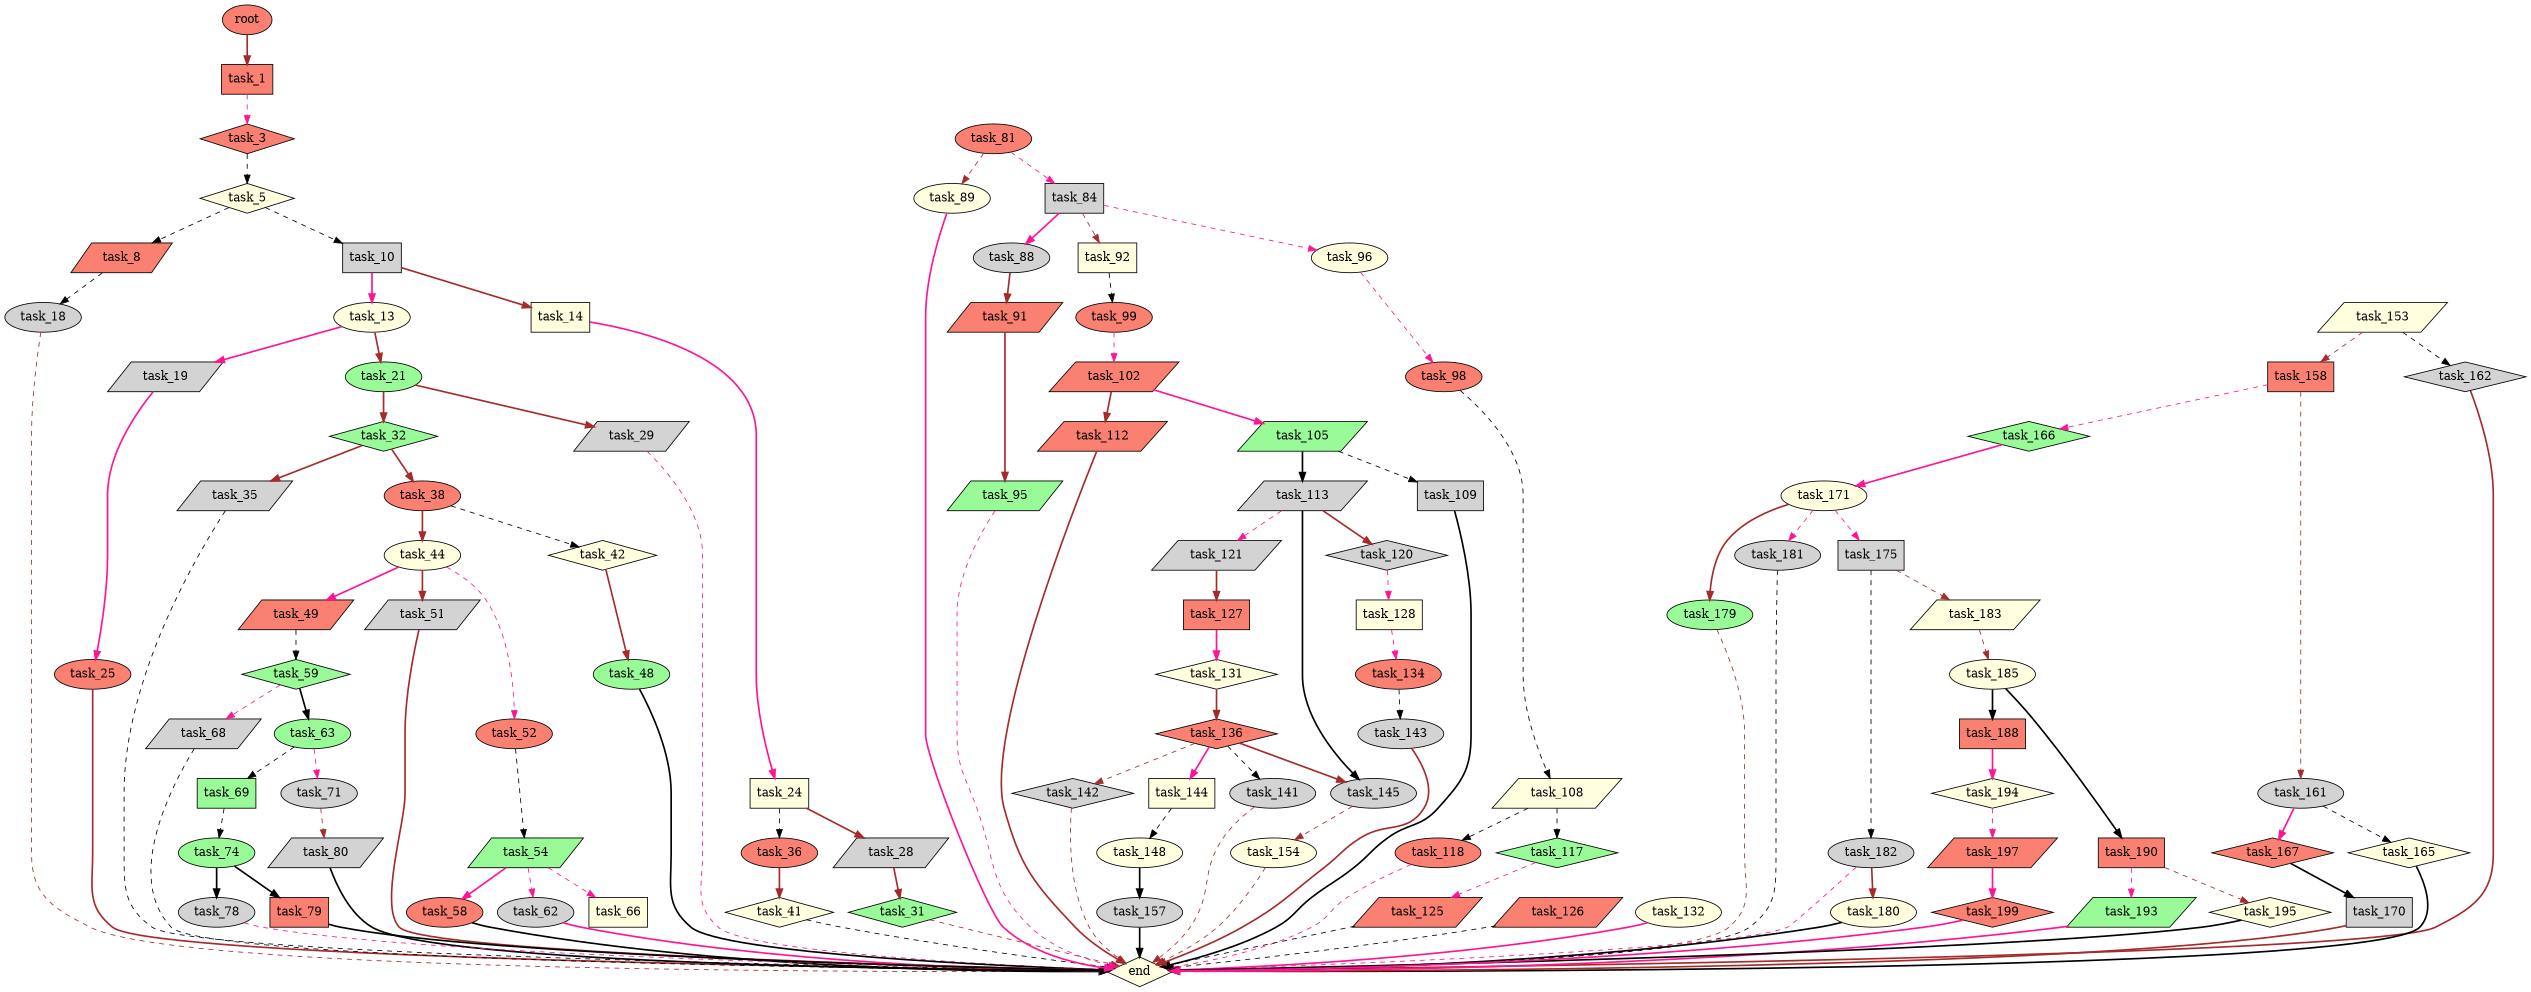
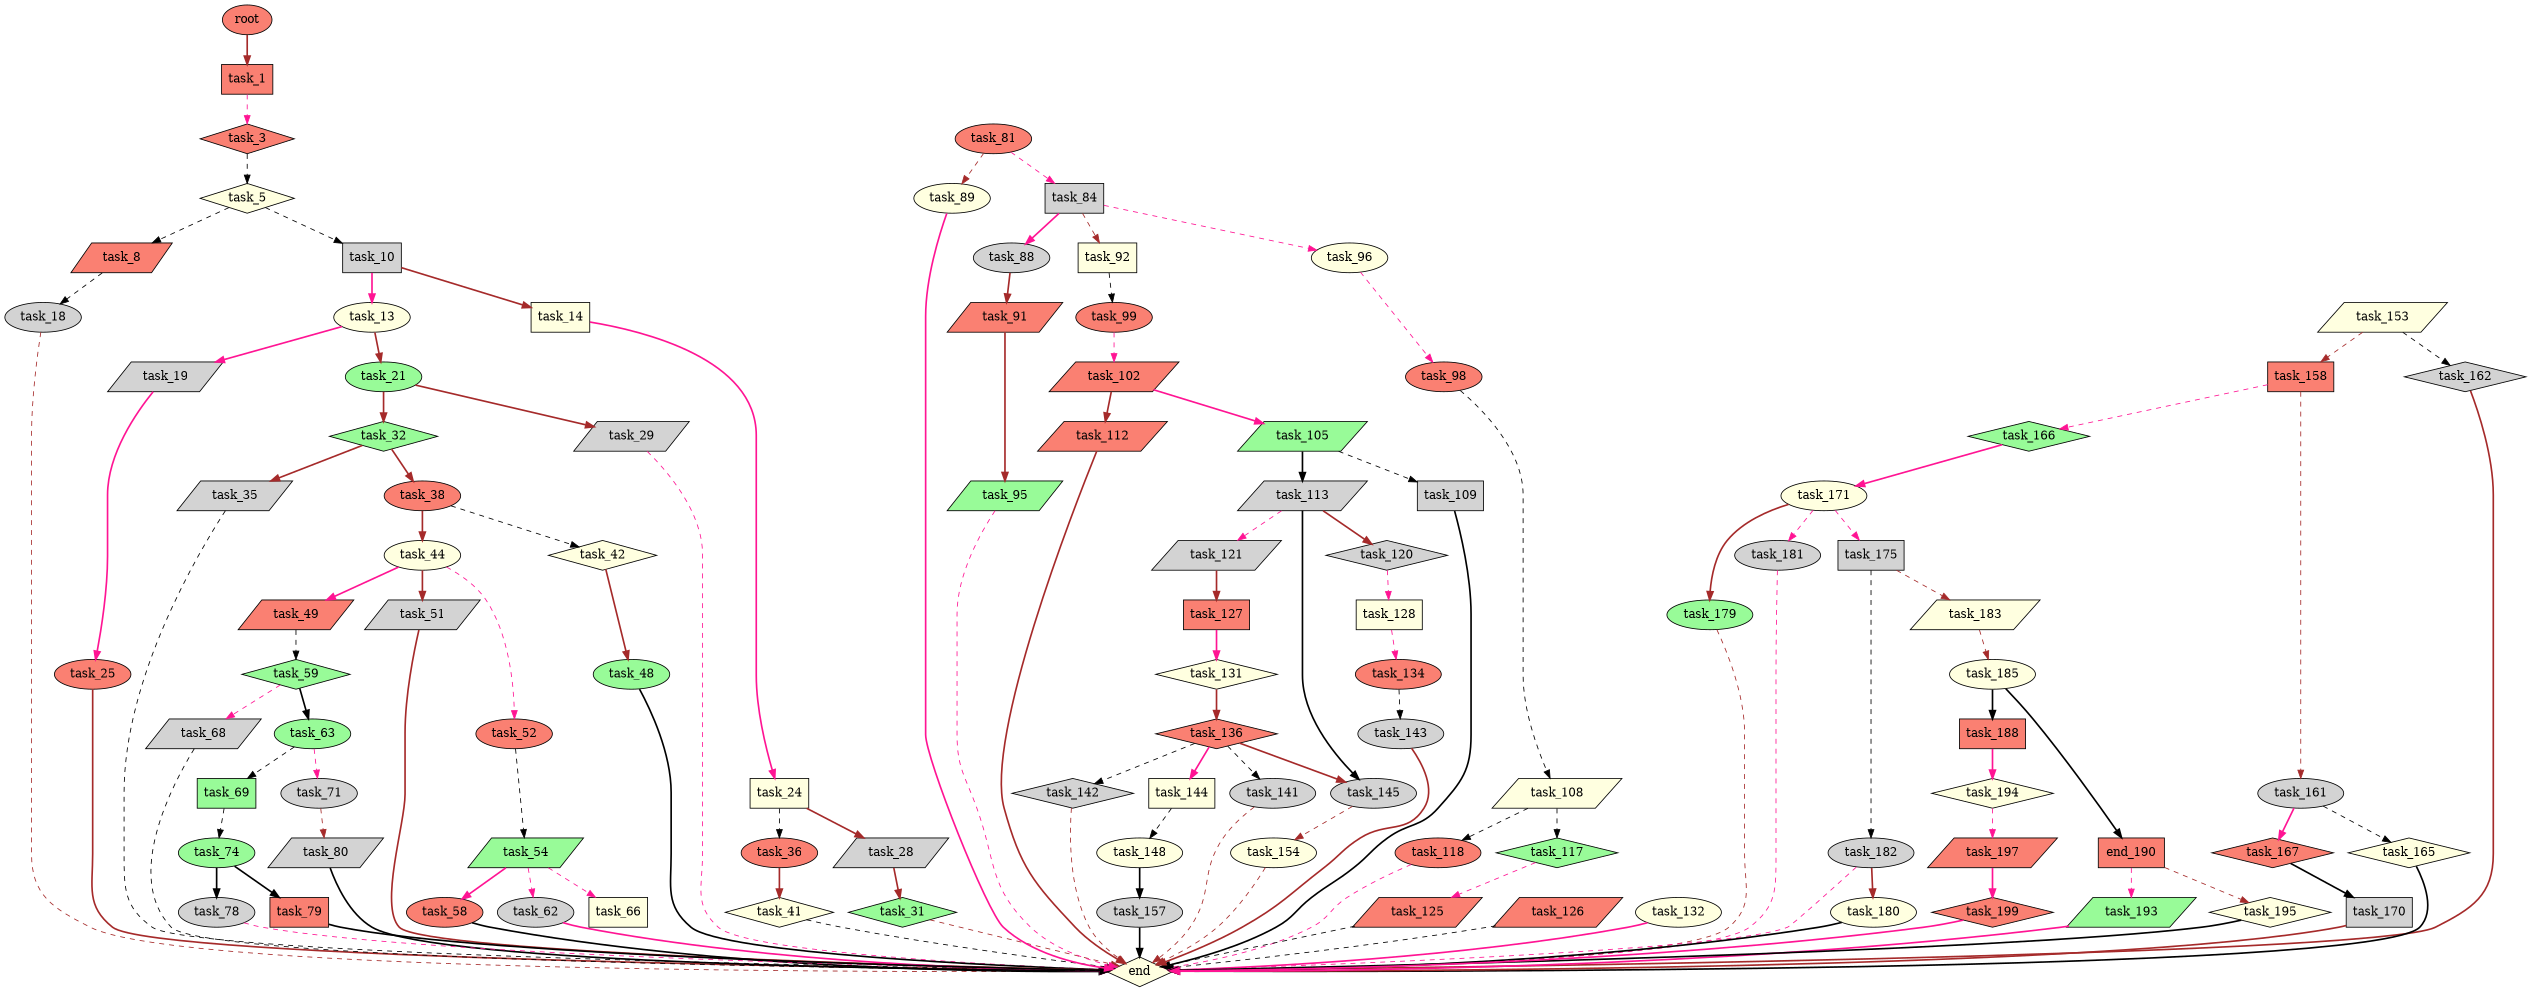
edge "task_136" -> "task_142": color brown -> black
node "task_190": label "task_190" -> "end_190"
edge "task_181" -> "end": color black -> deeppink
